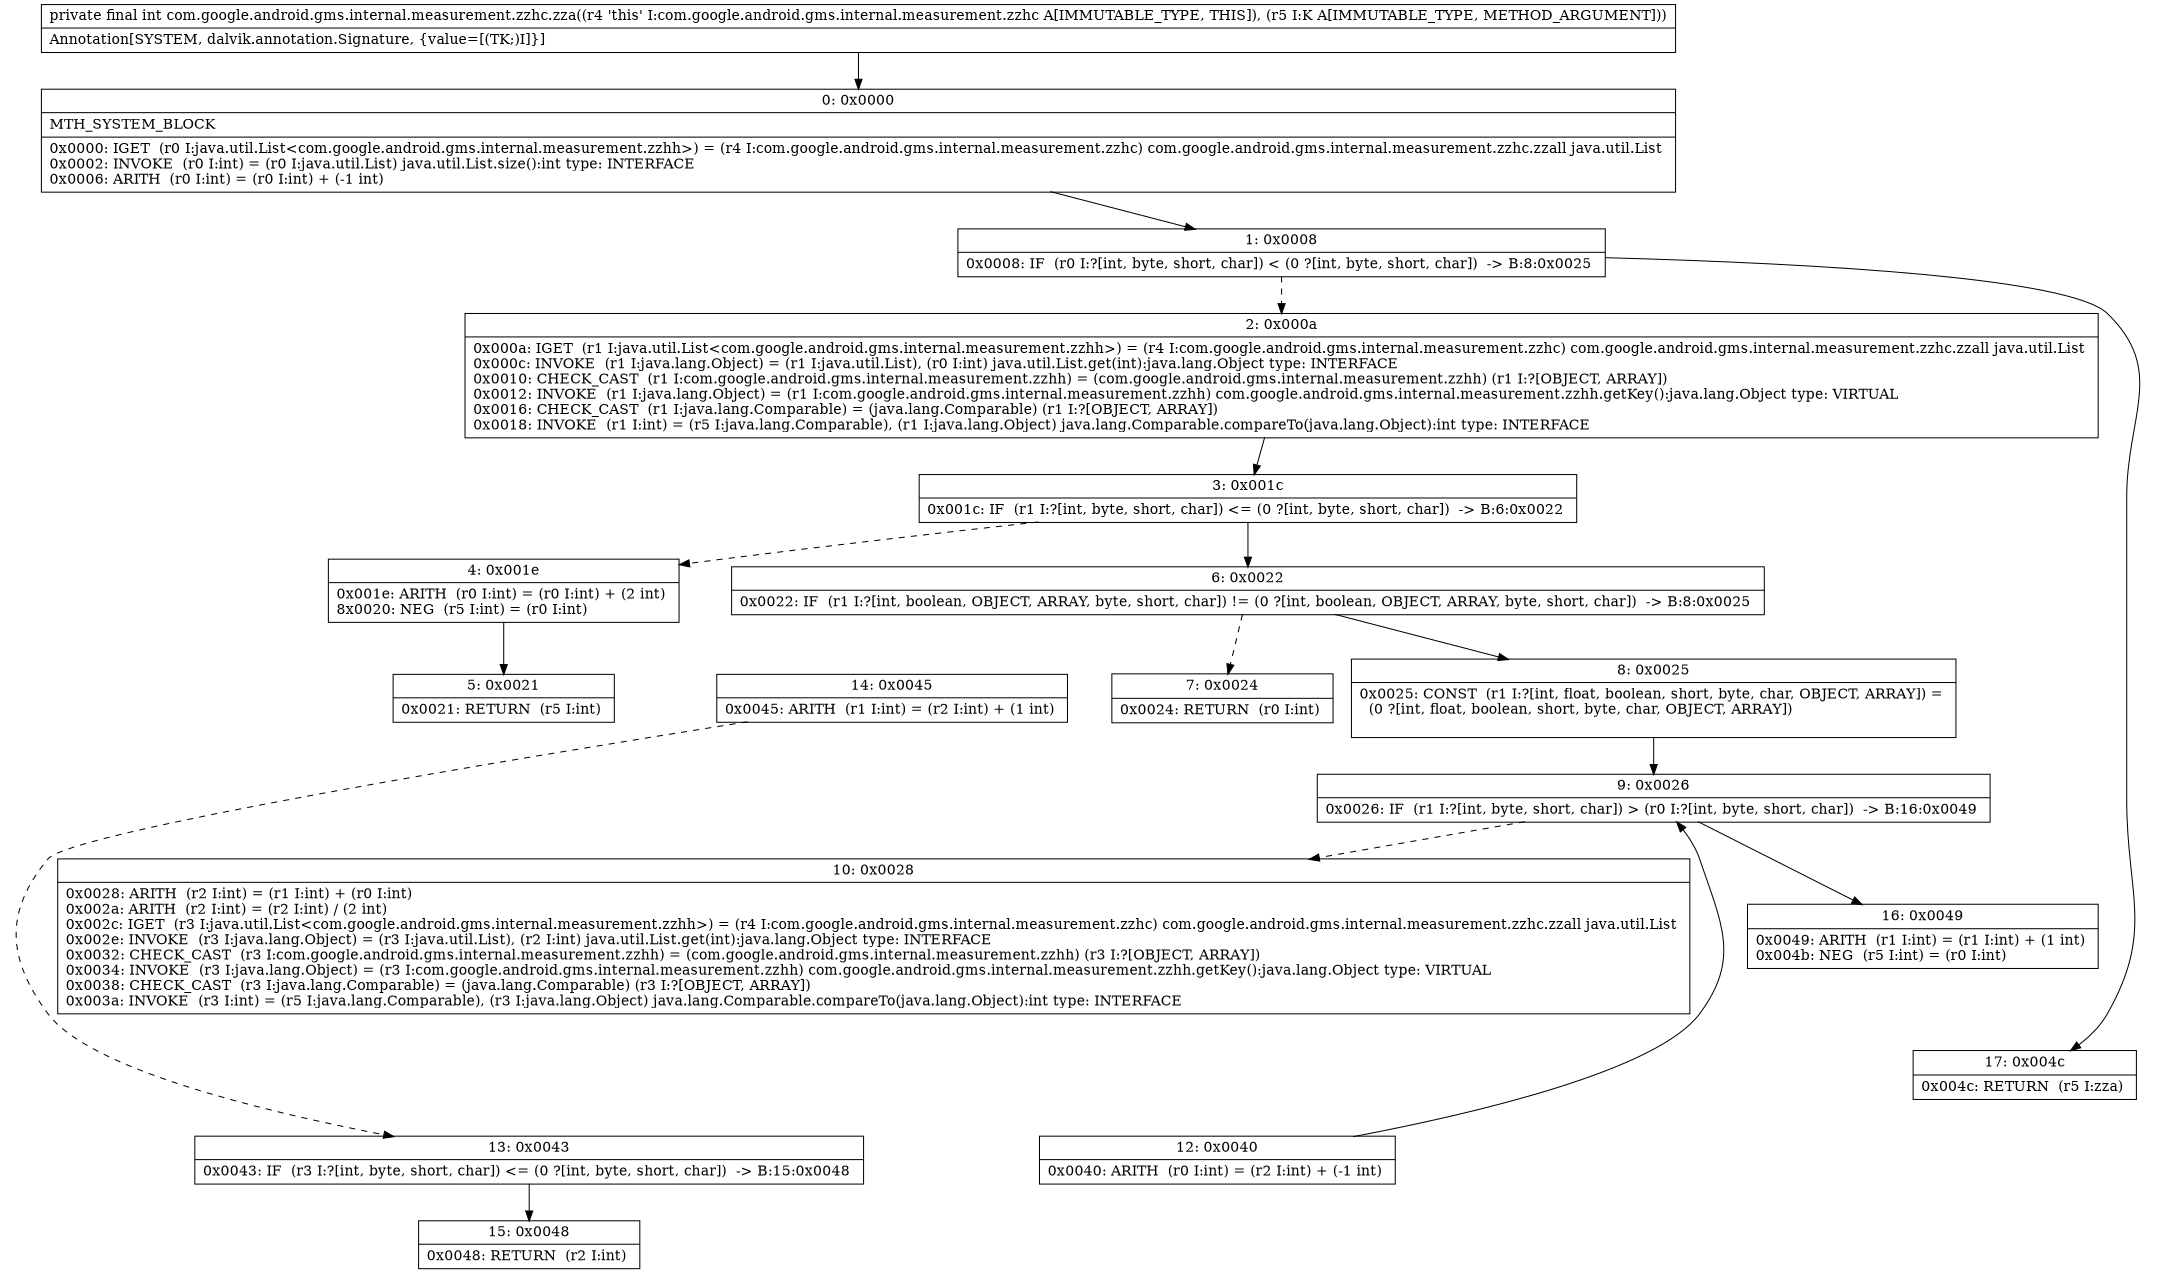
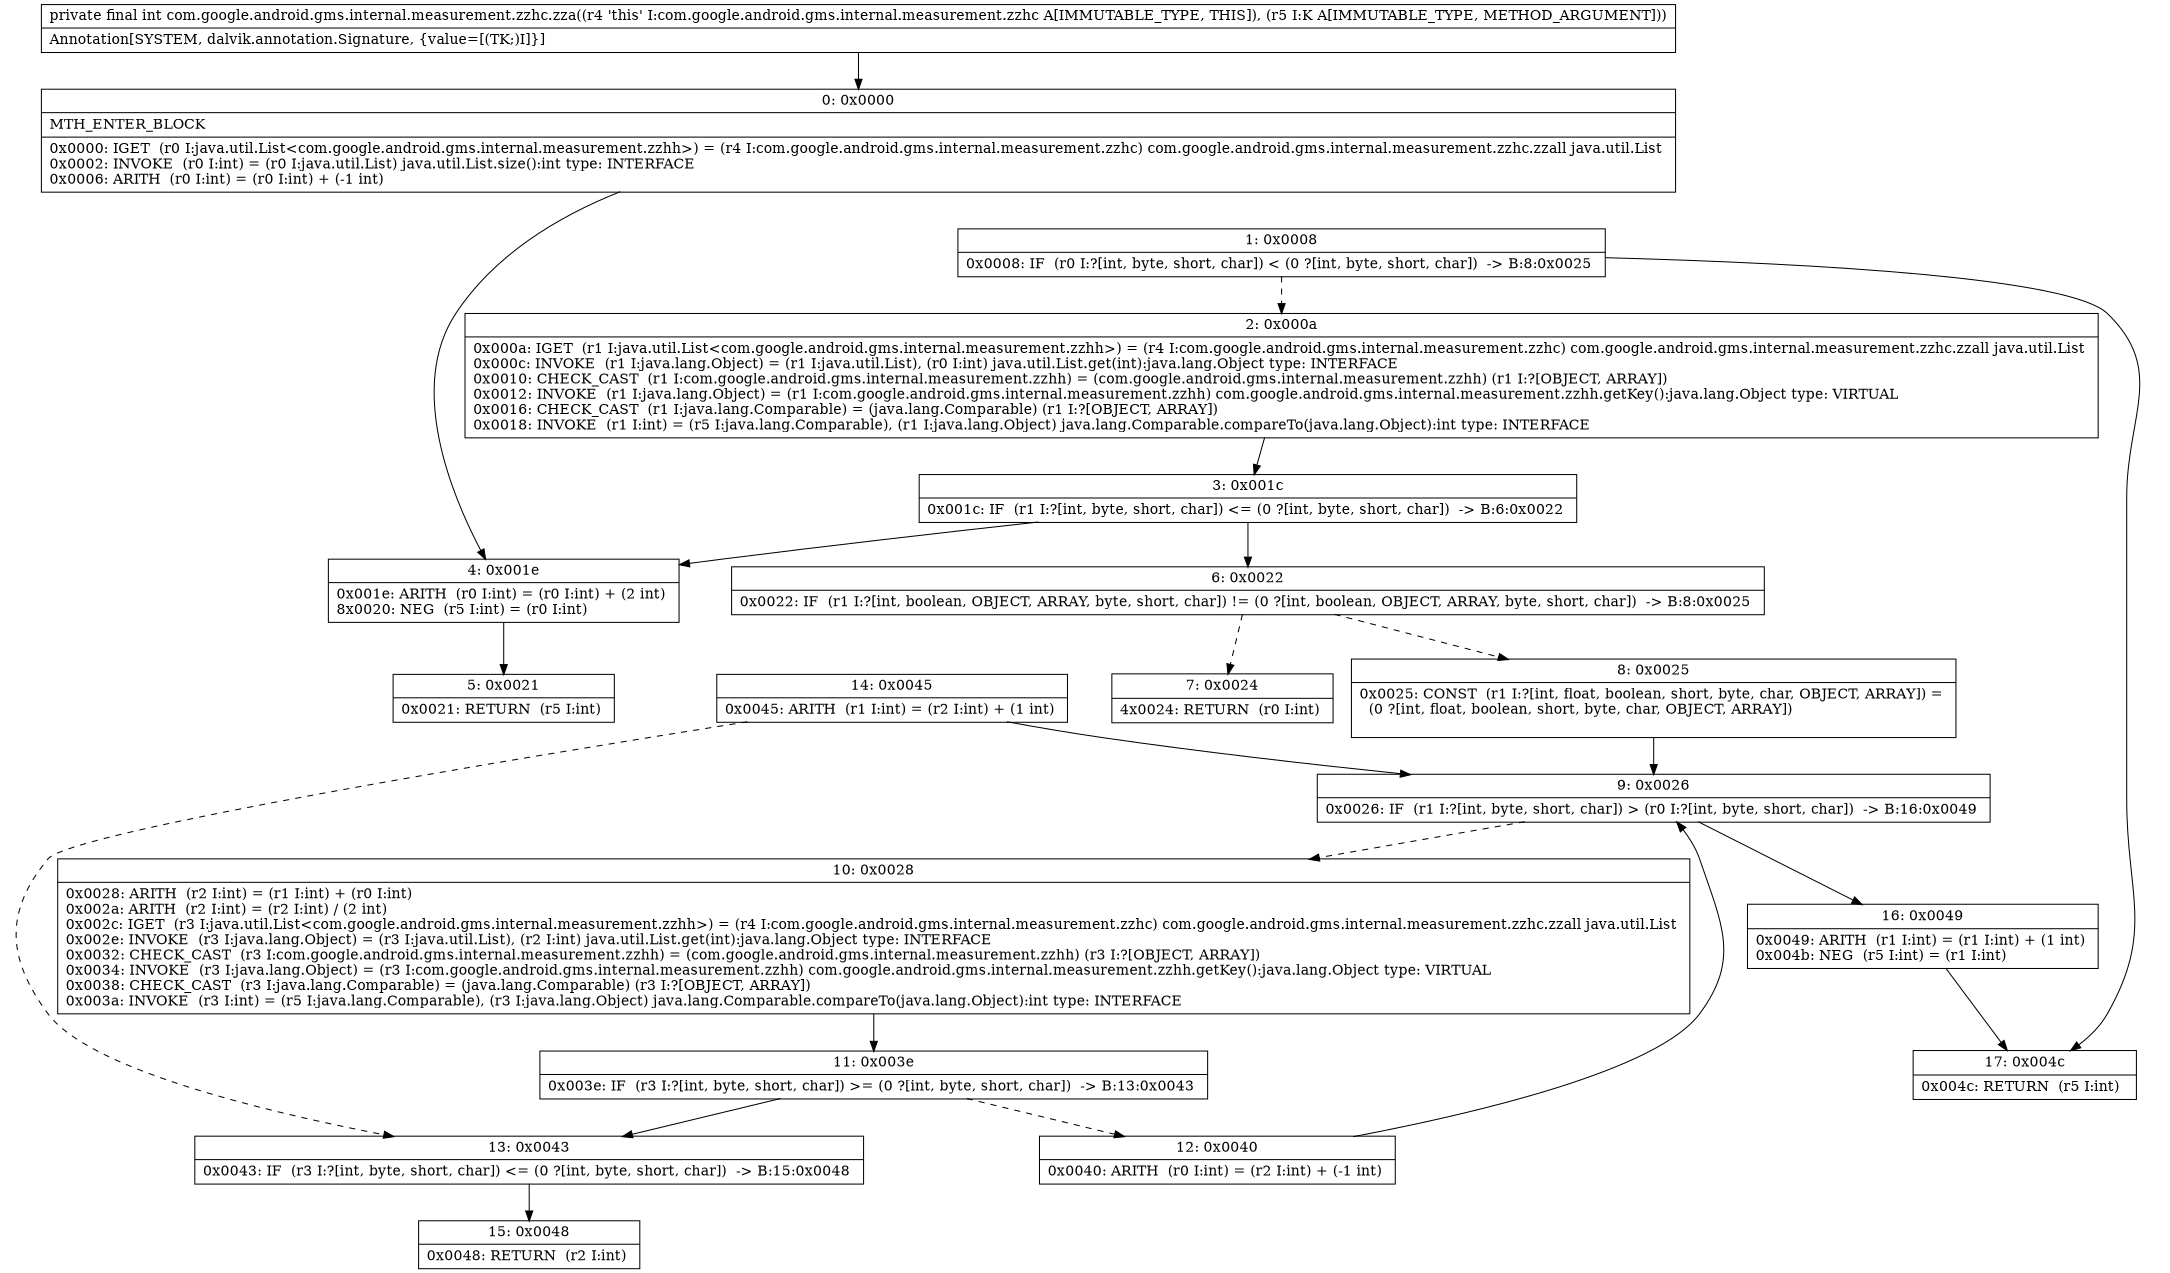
node "0: 0x0000": text "MTH_SYSTEM_BLOCK" -> "MTH_ENTER_BLOCK"
edge "0: 0x0000" -> "1: 0x0008": now "0: 0x0000" -> "4: 0x001e"
edge "3: 0x001c" -> "4: 0x001e": style dashed -> solid
edge "6: 0x0022" -> "8: 0x0025": style solid -> dashed
node "7: 0x0024": text "0x0024: RETURN  (r0 I:int)" -> "4x0024: RETURN  (r0 I:int)"
edge "14: 0x0045" -> "9: 0x0026": added
node "16: 0x0049": text "0x004b: NEG  (r5 I:int) = (r0 I:int)" -> "0x004b: NEG  (r5 I:int) = (r1 I:int)"
edge "16: 0x0049" -> "17: 0x004c": added
node "11: 0x003e": added
node "17: 0x004c": text "0x004c: RETURN  (r5 I:zza)" -> "0x004c: RETURN  (r5 I:int)"
